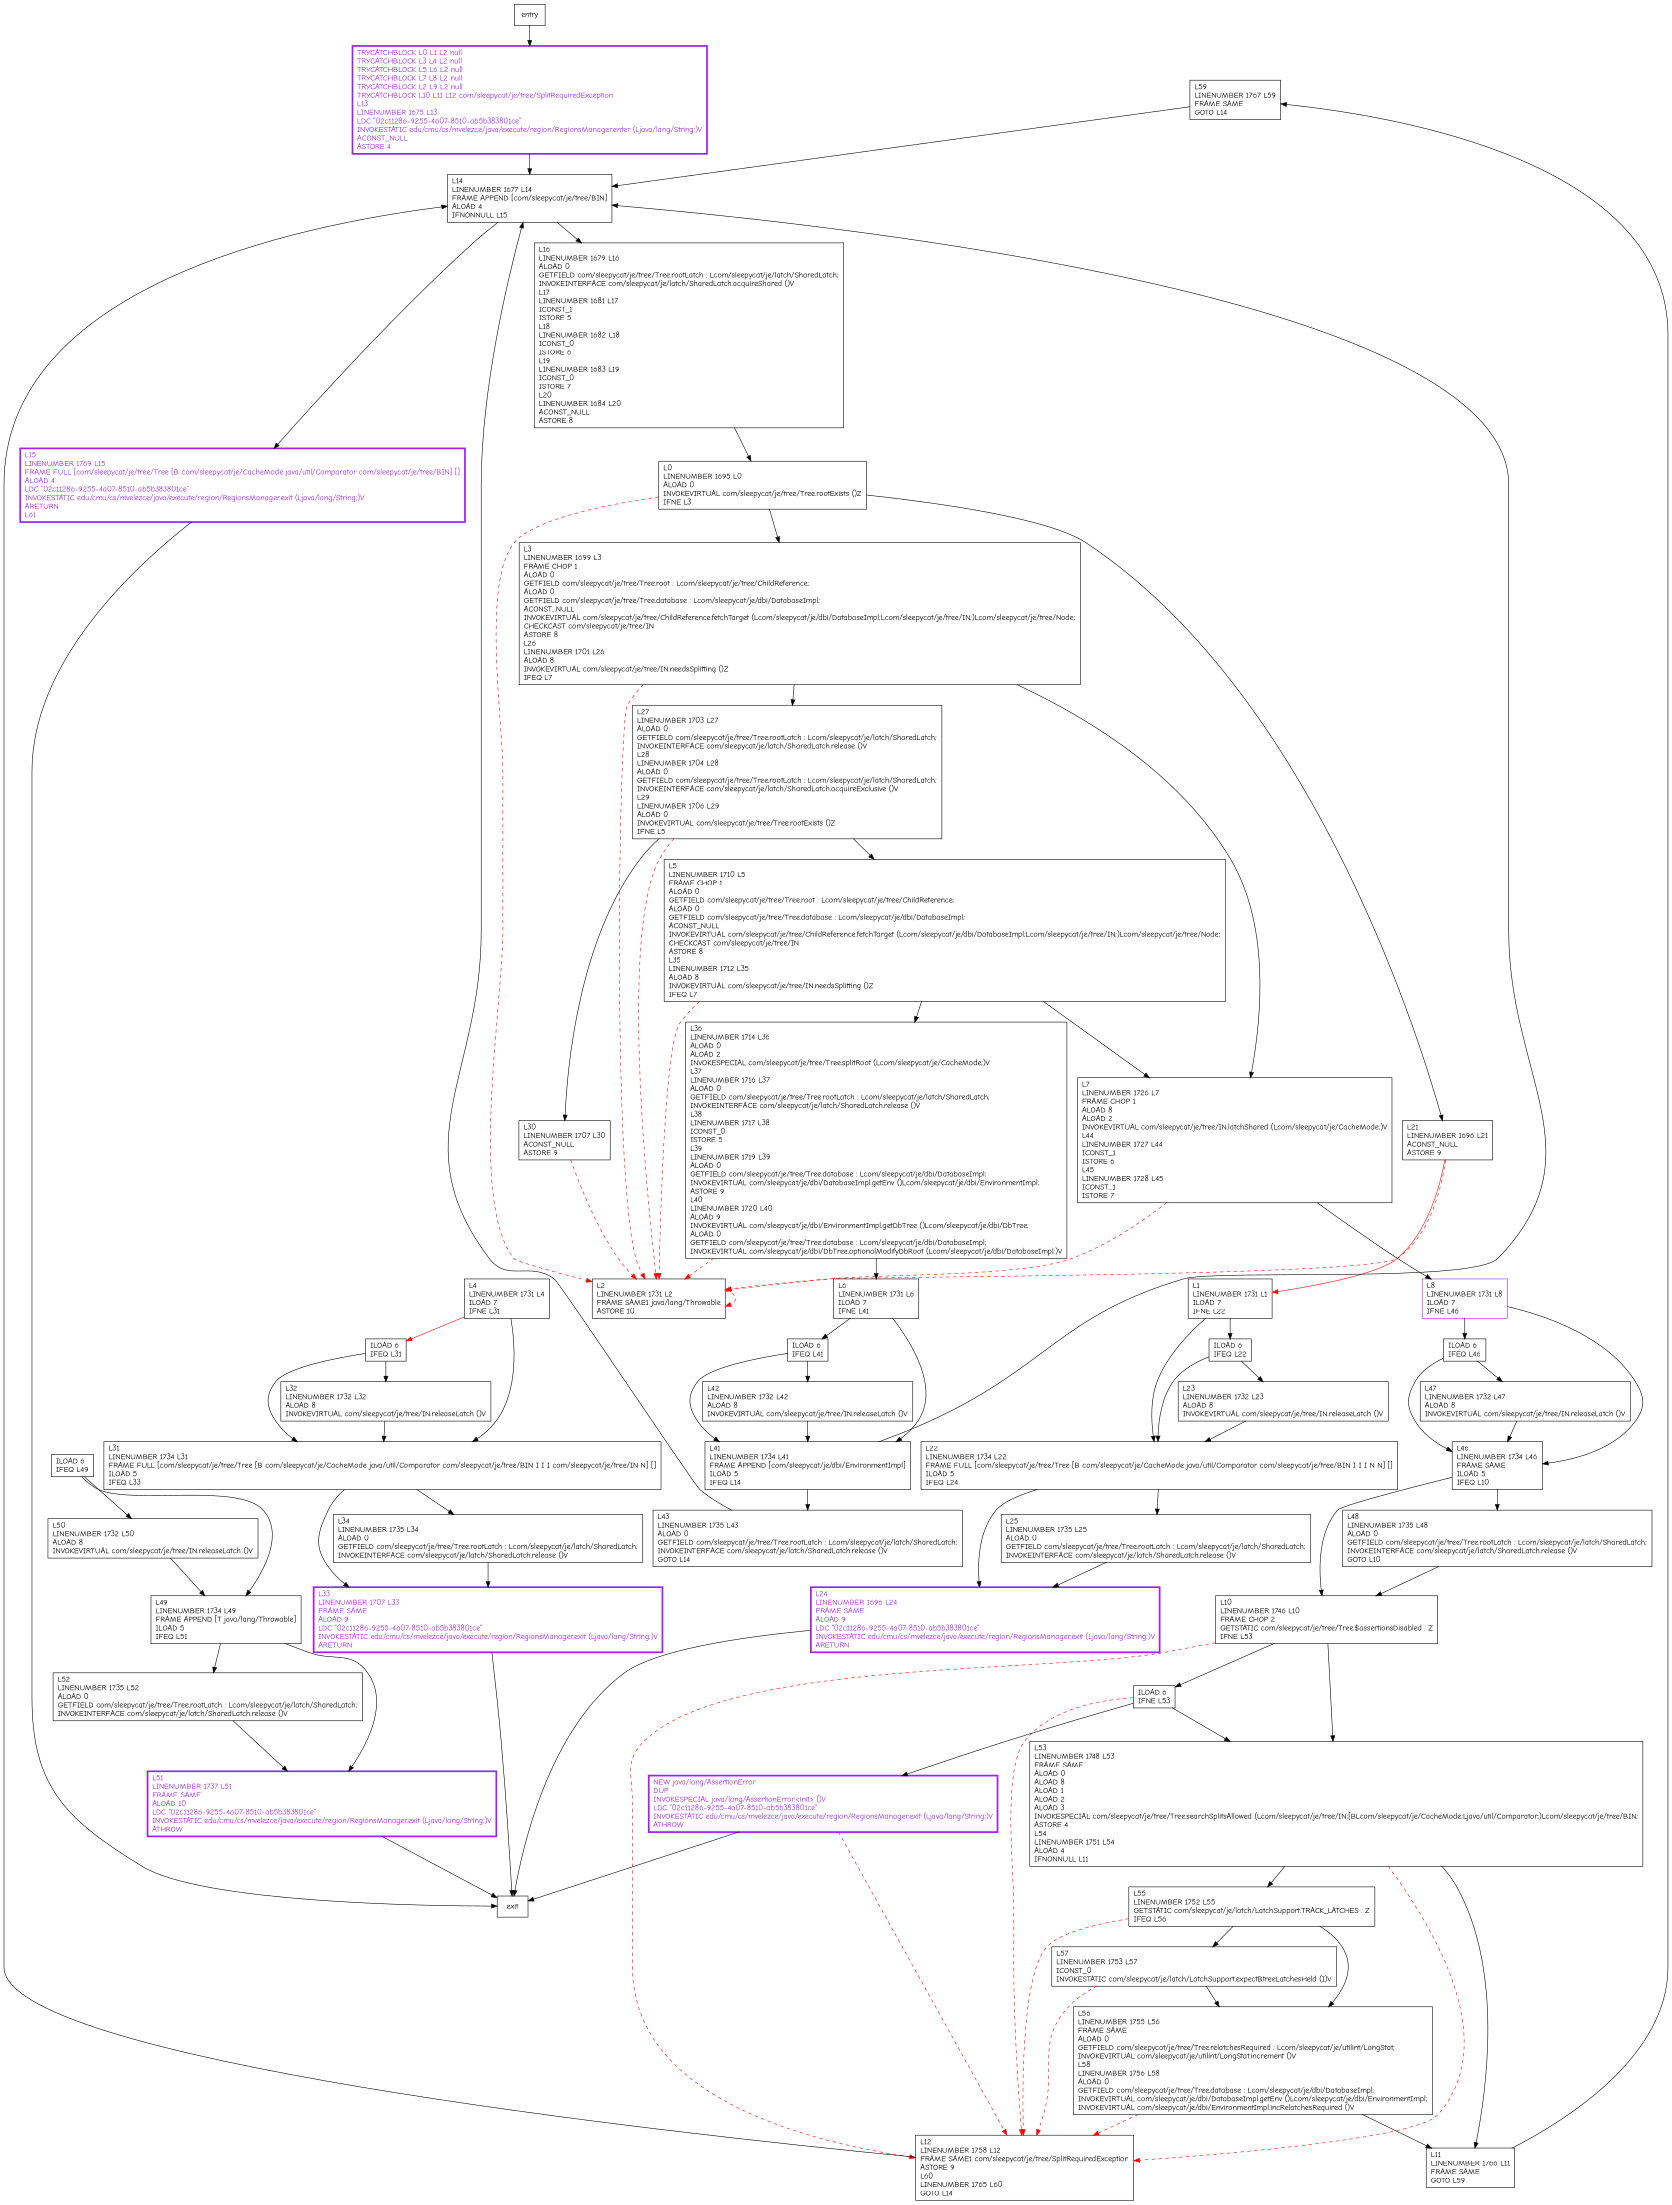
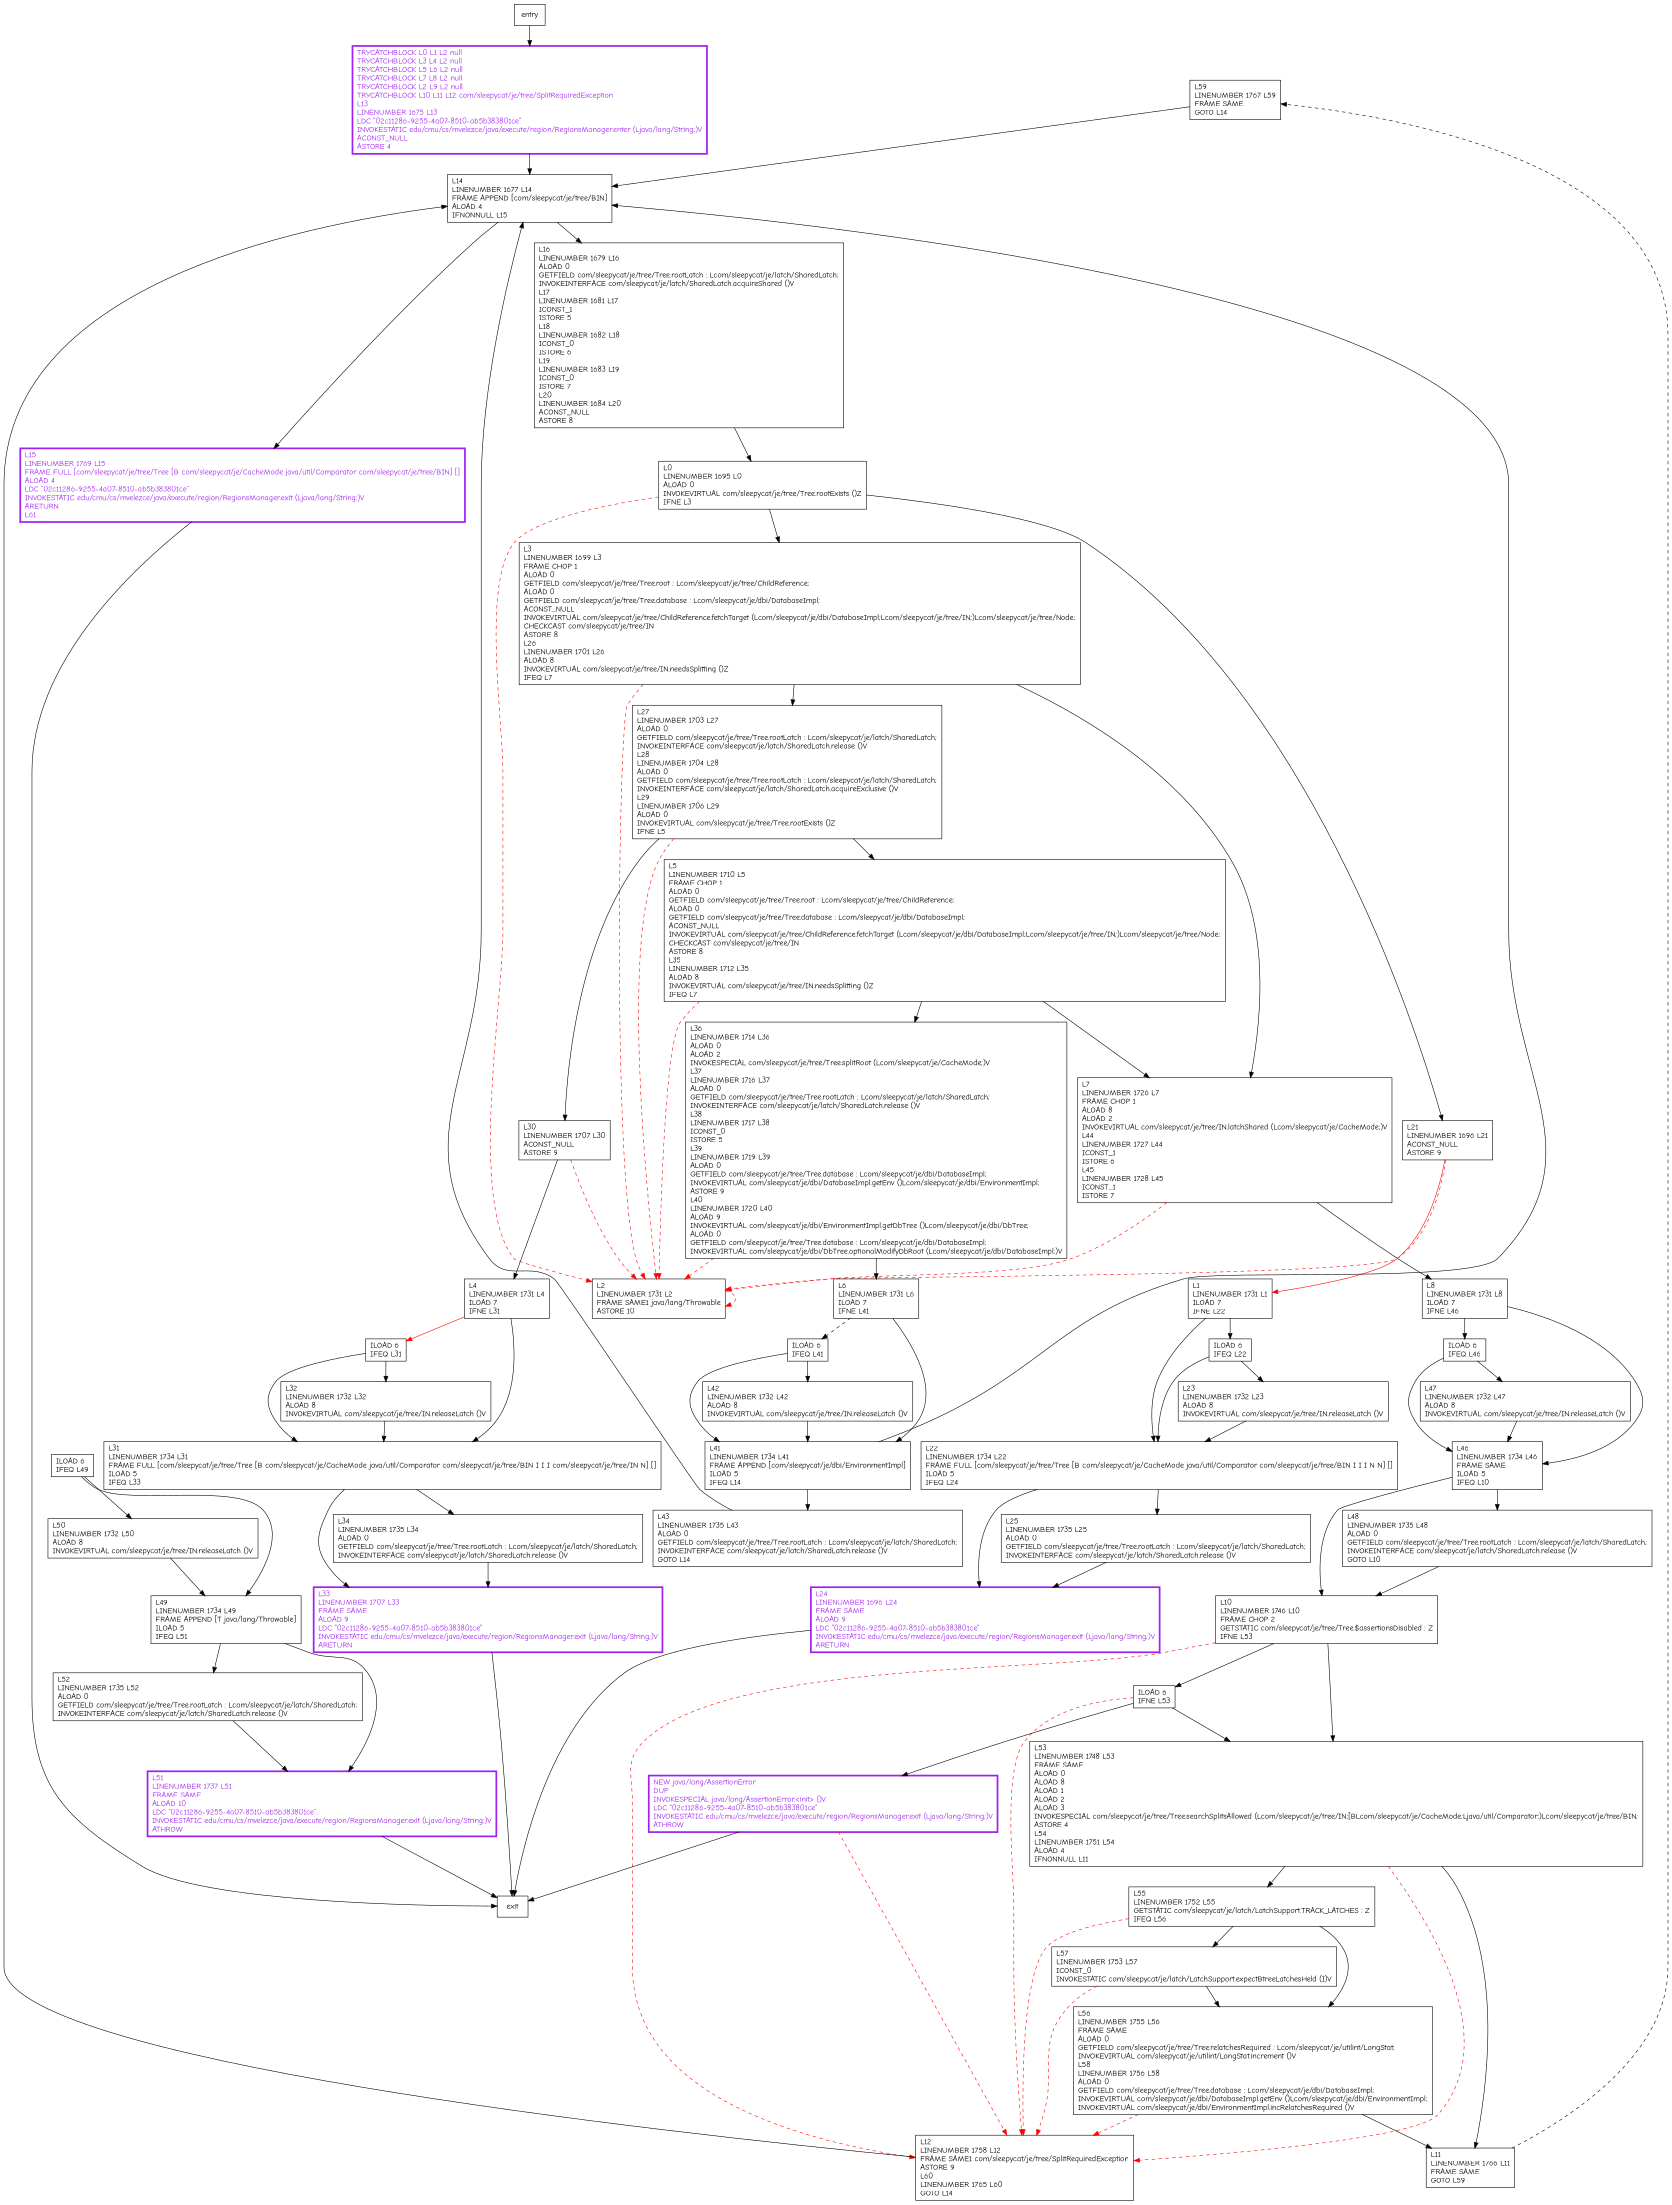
edge "L11 LINENUMBER 1766 L11 FRAME SAME GOTO L59" -> "L59 LINENUMBER 1767 L59 FRAME SAME GOTO L14": style solid -> dashed
edge "L30 LINENUMBER 1707 L30 ACONST_NULL ASTORE 9" -> "L4 LINENUMBER 1731 L4 ILOAD 7 IFNE L31": added
node "L8 LINENUMBER 1731 L8 ILOAD 7 IFNE L46": color purple -> black
edge "L6 LINENUMBER 1731 L6 ILOAD 7 IFNE L41" -> "ILOAD 6 IFEQ L41": style solid -> dashed
